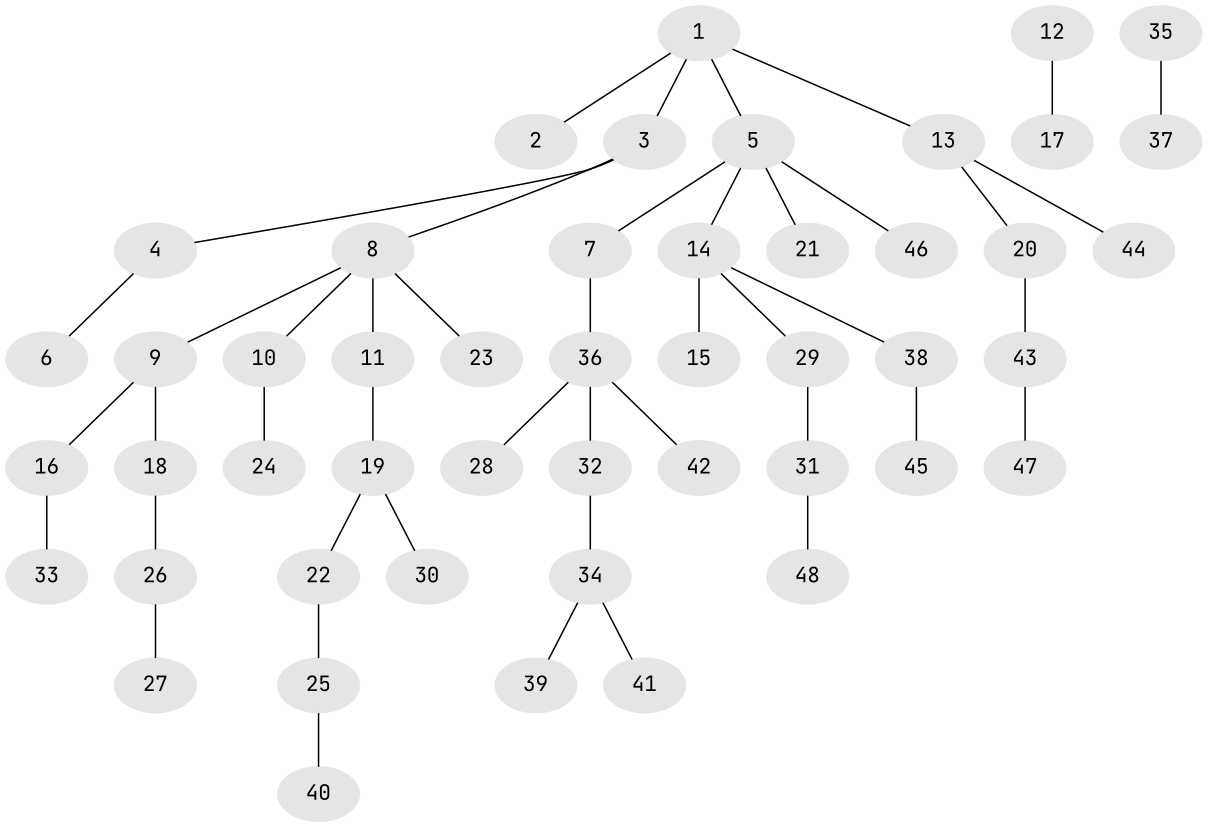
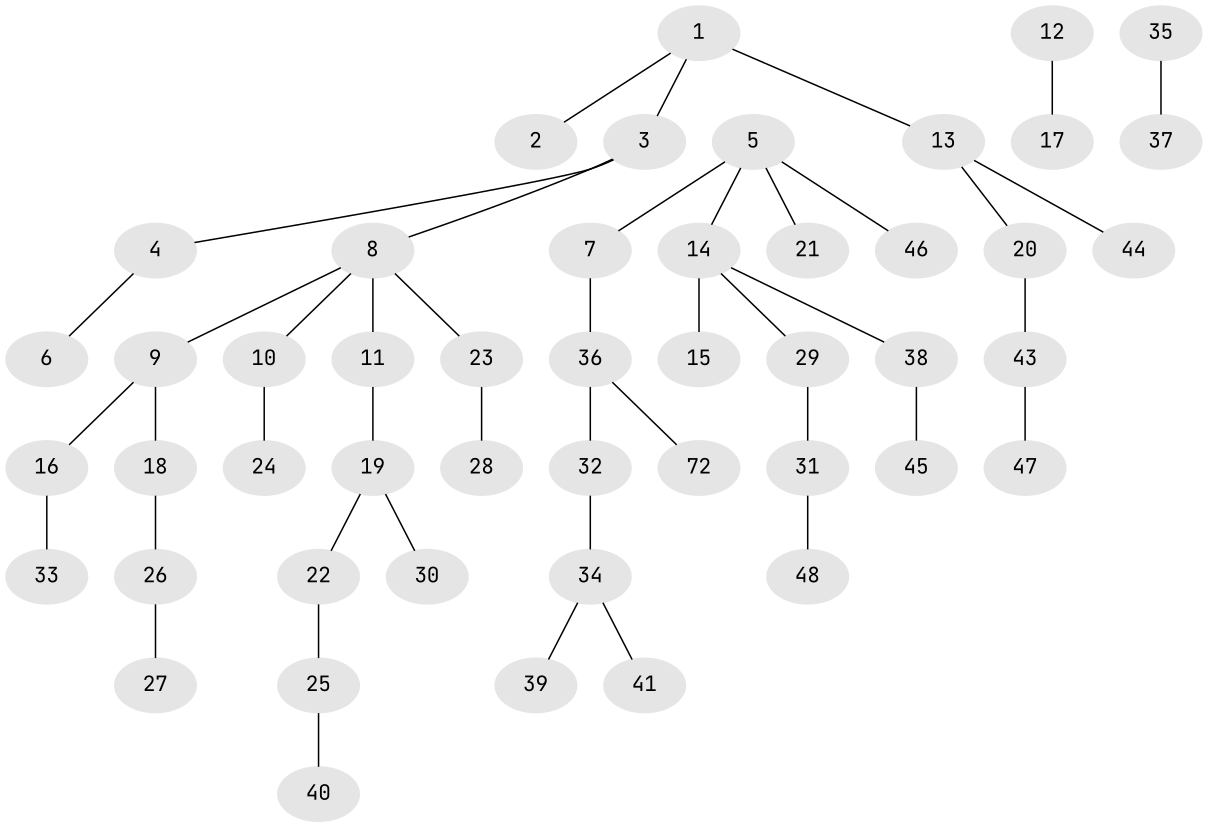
edge "1" -- "5": removed
edge "36" -- "28": now "23" -- "28"
node "42": label "42" -> "72"
